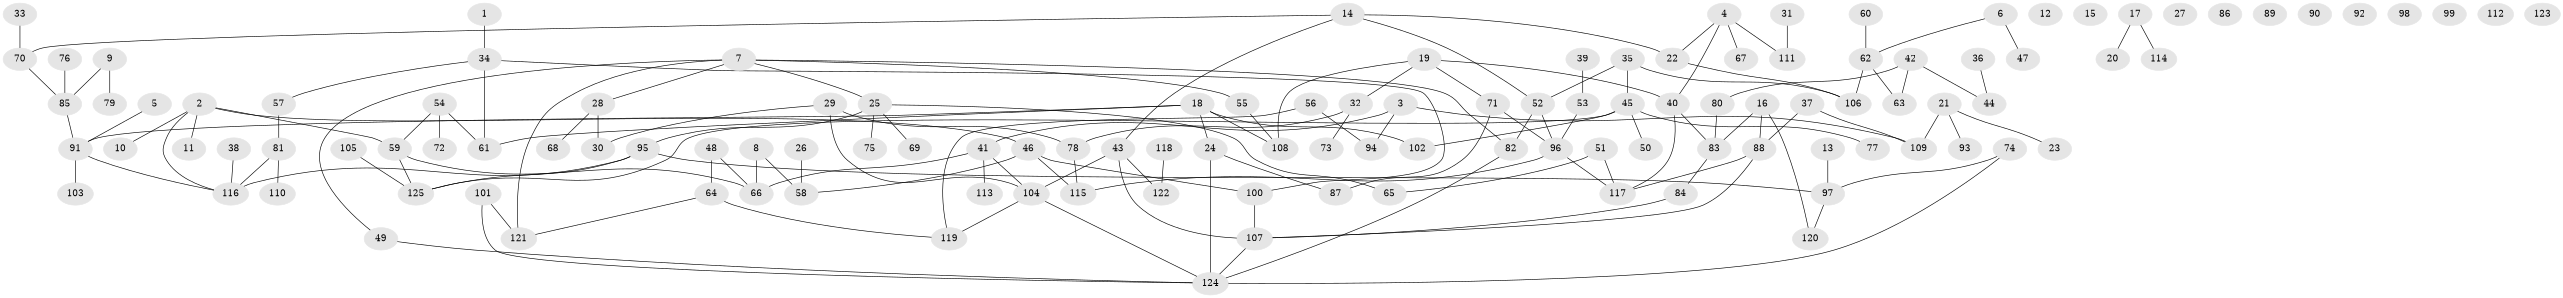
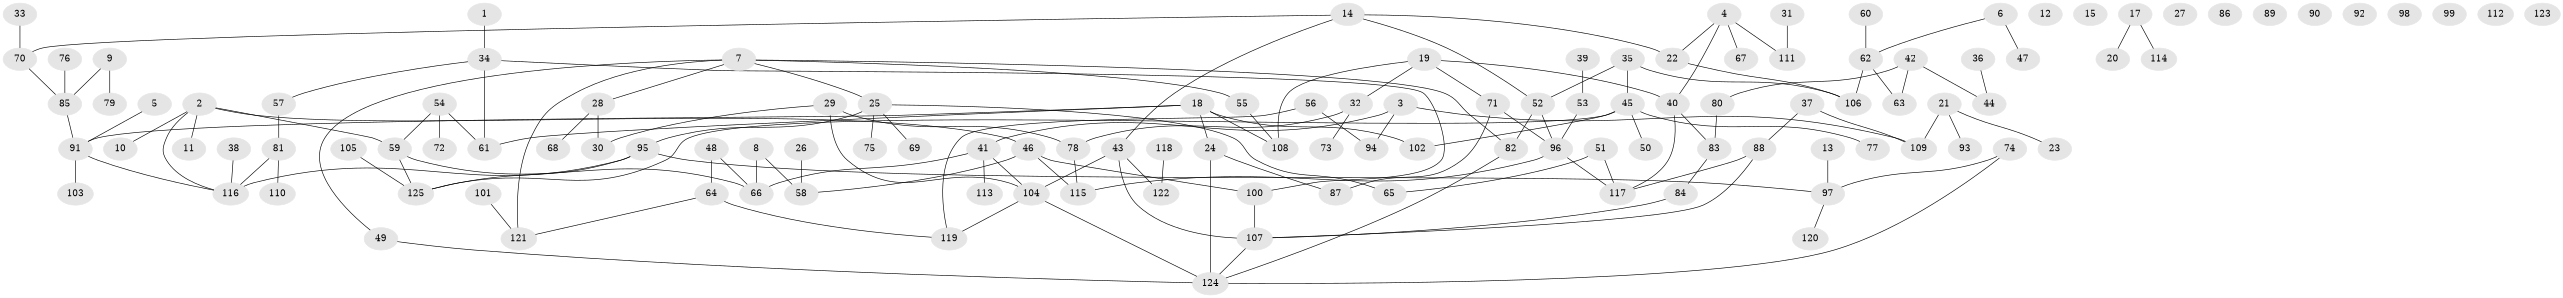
node "16": removed
edge "101" -- "124": removed
